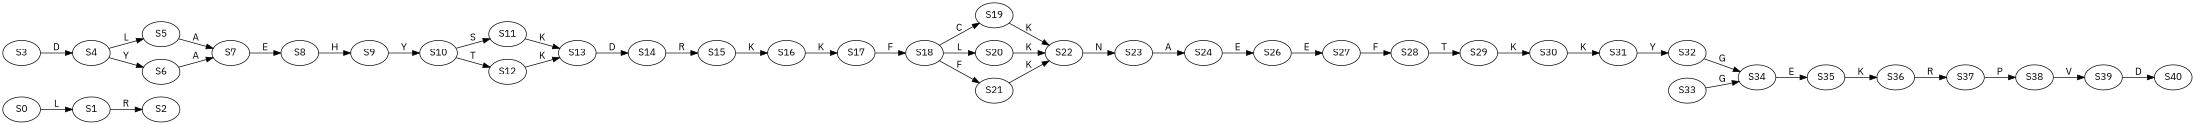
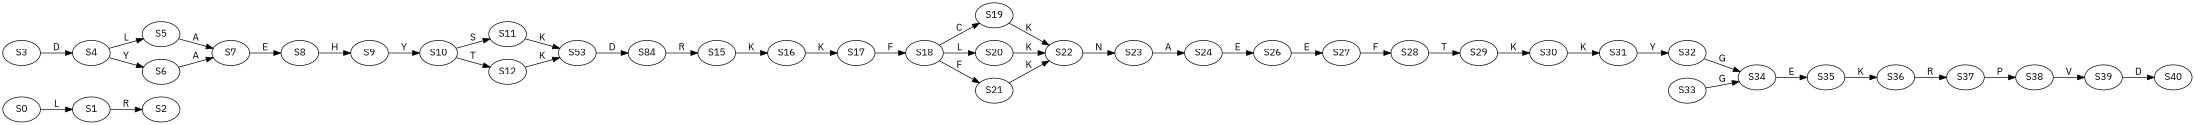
node "S13": label "S13" -> "S53"
node "S14": label "S14" -> "S84"
